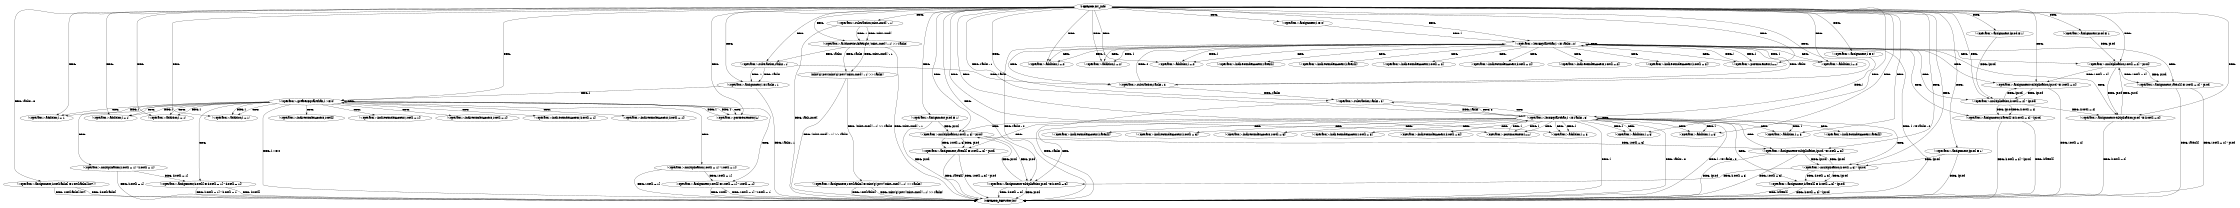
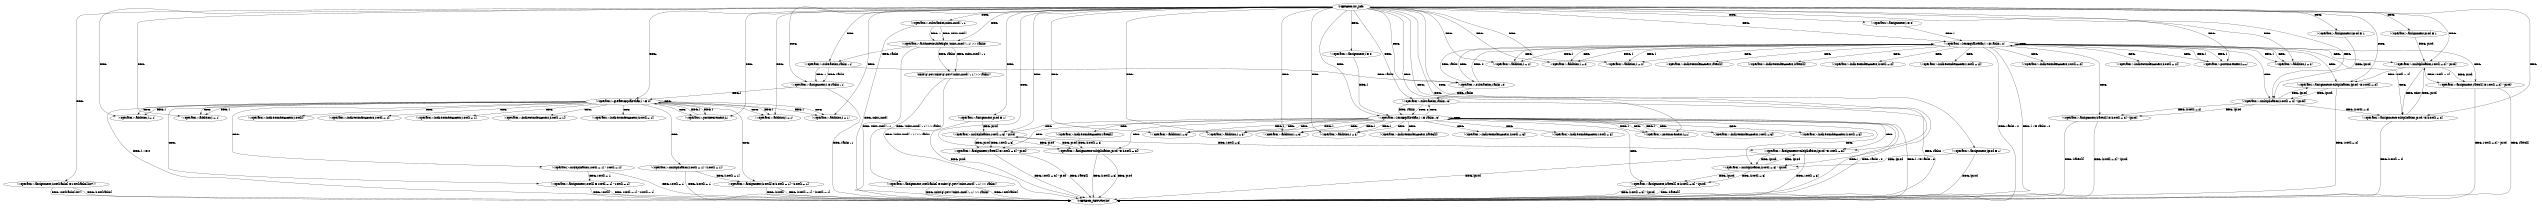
edge "(METHOD,inv_info)" -> "(<operator>.lessEqualsThan,i <= rank2 - 3)": label "DDG: rank2 - 1" -> "DDG: "
edge "(<operator>.multiplication,root[i + 2] * prod)" -> "(<operator>.assignmentMultiplication,prod *= iroot[i + 2])": label "DDG: prod" -> "DDG: mint"
edge "(METHOD,inv_info)" -> "(<operator>.assignment,iroot[rank2] = root[rank2].inv())": label "DDG: rank2 - 3" -> "DDG: "
edge "(<operator>.subtraction,mint::mod() - 1)" -> "(METHOD_RETURN,int)": label "DDG: rank::mod()" -> "DDG: mint::mod()"
edge "(<operator>.multiplication,iroot[i + 3] * iprod)" -> "(<operator>.assignmentMultiplication,prod *= iroot[i + 3])": now "(<operator>.indirectIndexAccess,rate3[i])" -> "(<operator>.assignmentMultiplication,prod *= iroot[i + 3])"
